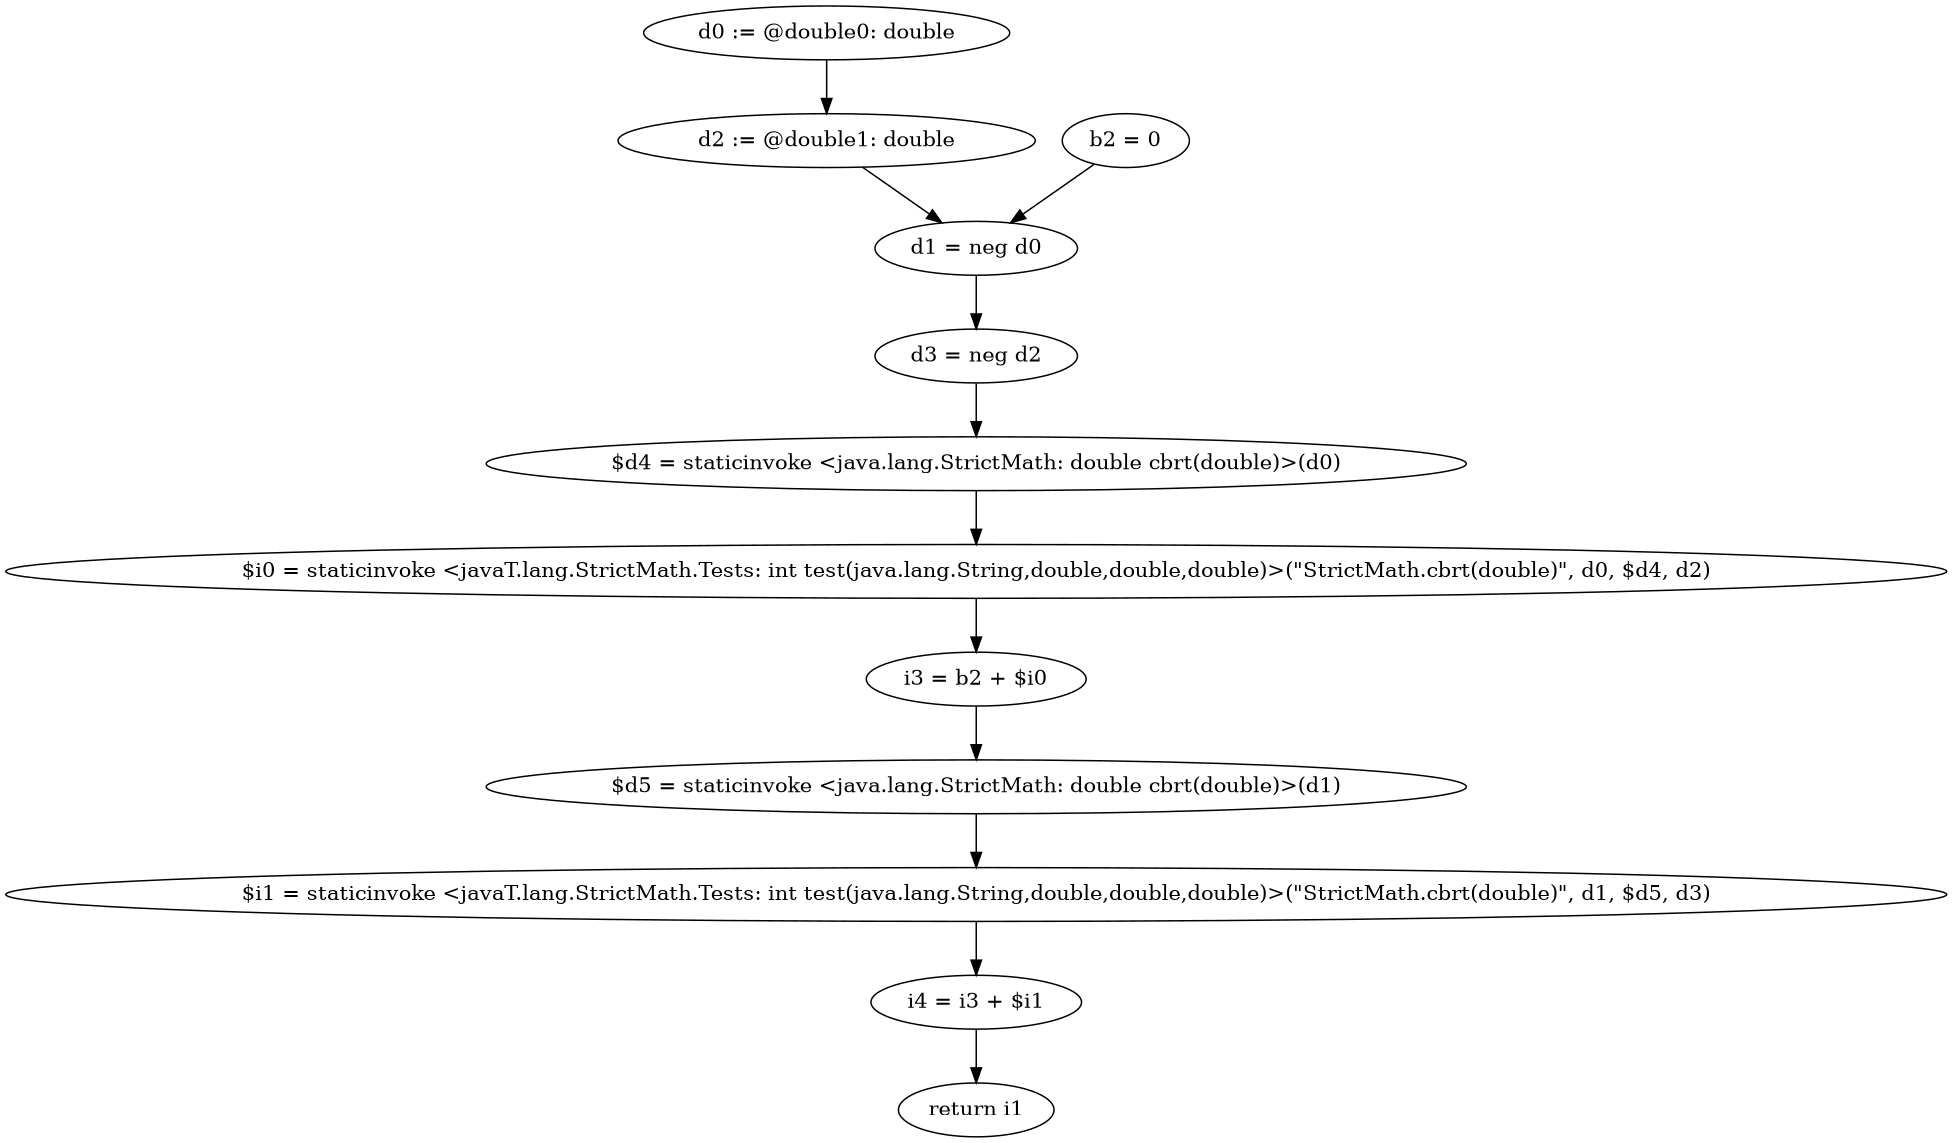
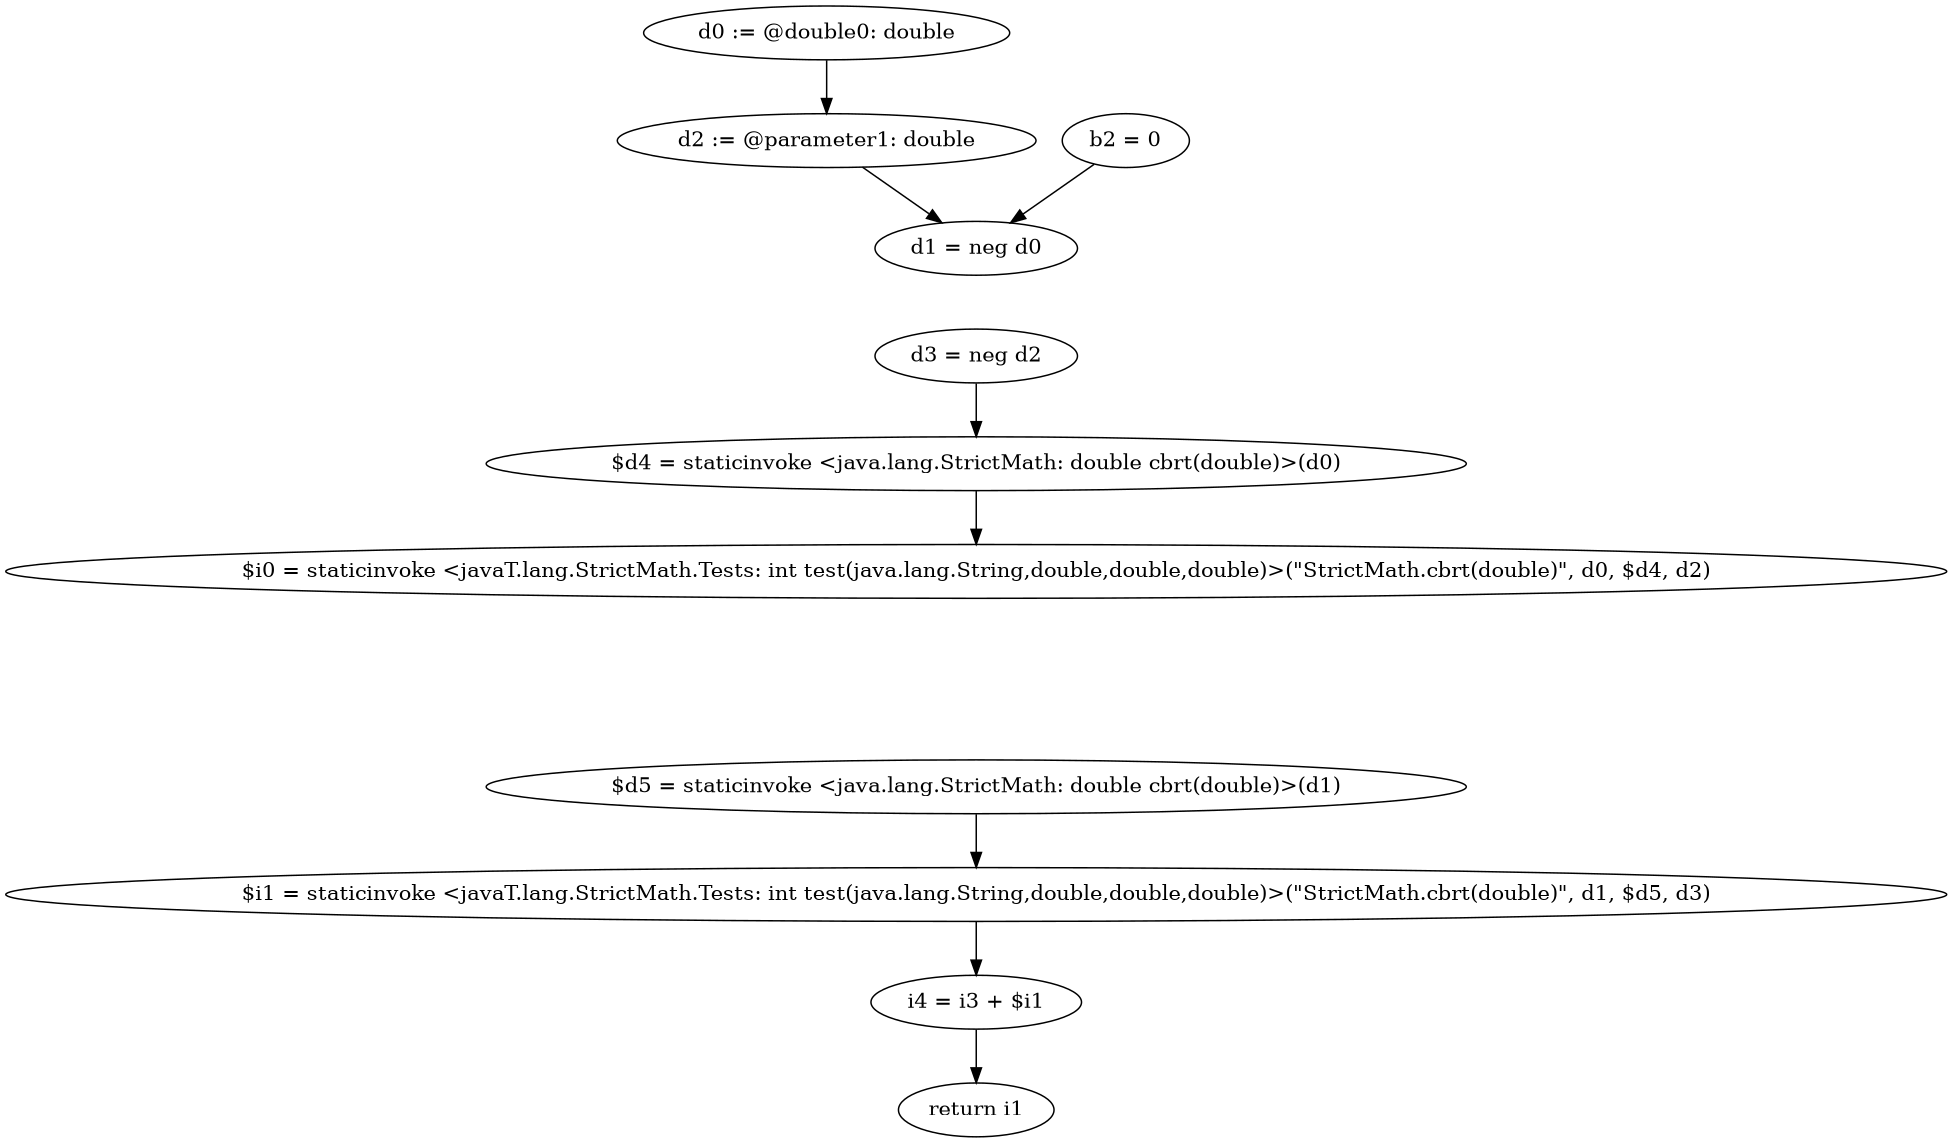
node "d2 := @double1: double": label "d2 := @double1: double" -> "d2 := @parameter1: double"
edge "d1 = neg d0" -> "d3 = neg d2": removed
node "i3 = b2 + $i0": removed
